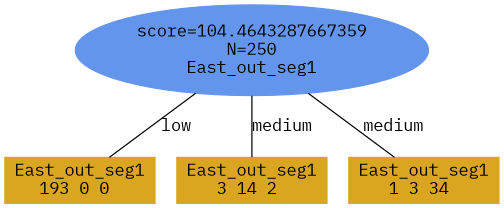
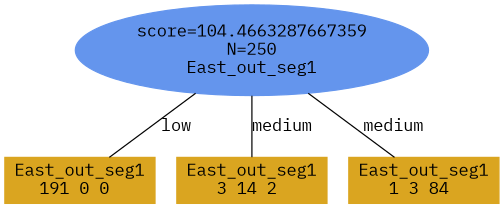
node "score=104.4643287667359 N=250 East_out_seg1": label "score=104.4643287667359 N=250 East_out_seg1" -> "score=104.4663287667359 N=250 East_out_seg1"
node "East_out_seg1 193 0 0": label "East_out_seg1 193 0 0" -> "East_out_seg1 191 0 0"
node "East_out_seg1 1 3 34": label "East_out_seg1 1 3 34" -> "East_out_seg1 1 3 84"
